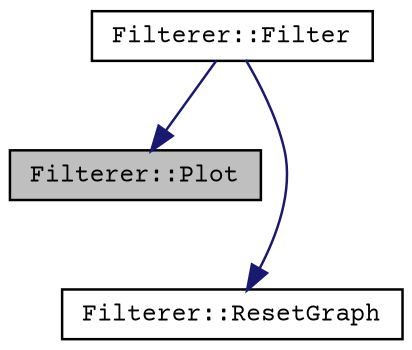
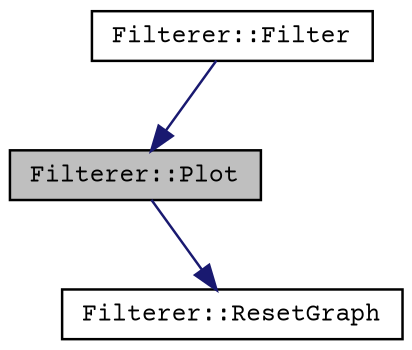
edge "Filterer::Filter" -> "Filterer::ResetGraph": now "Filterer::Plot" -> "Filterer::ResetGraph"
